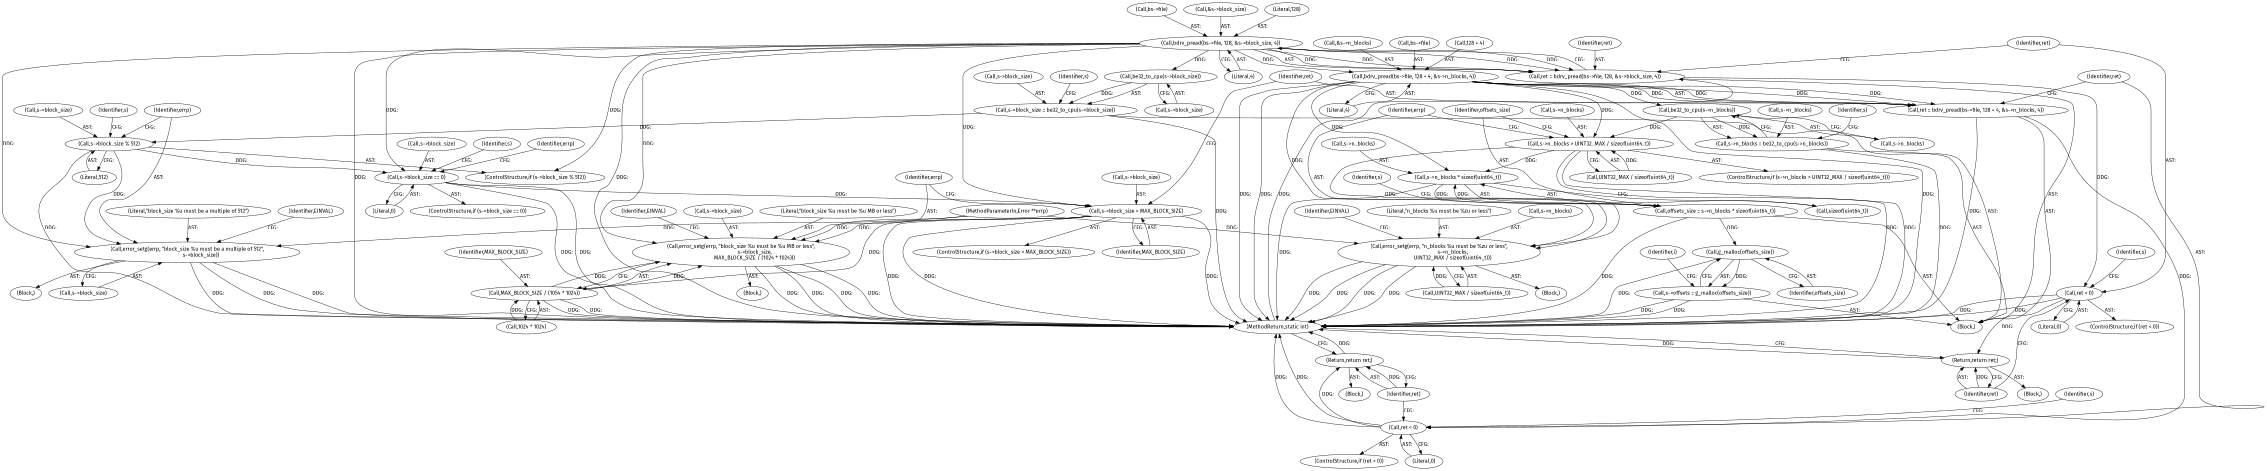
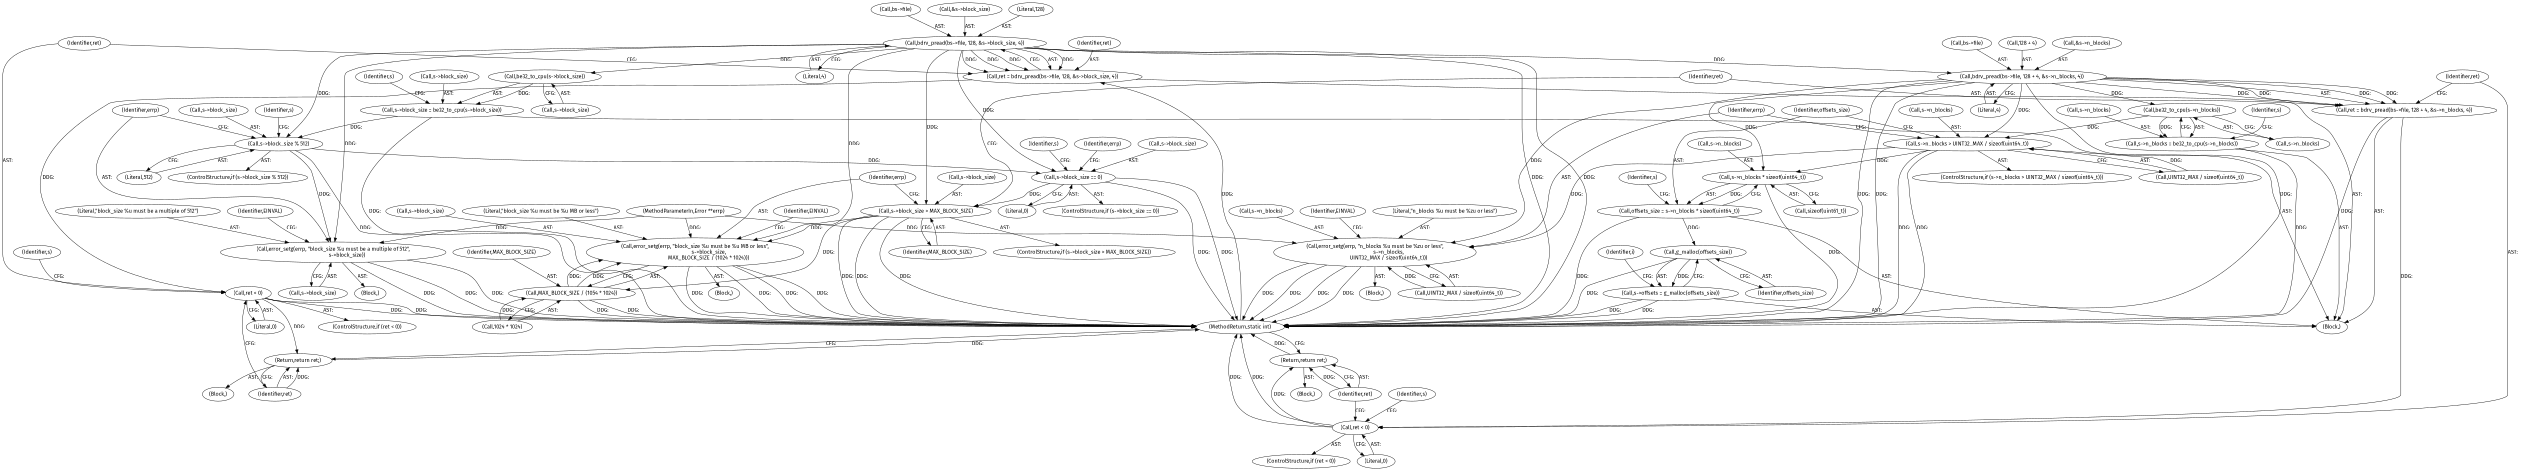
edge "(Call,bdrv_pread(bs->file, 128, &s->block_size, 4))" -> "(ControlStructure,if (s->block_size % 512))": now "(Call,bdrv_pread(bs->file, 128, &s->block_size, 4))" -> "(Call,s->block_size % 512)"
edge "(Call,offsets_size = s->n_blocks * sizeof(uint64_t))" -> "(Call,s->n_blocks * sizeof(uint64_t))": label "DDG: " -> "CFG: "
node "(Call,sizeof(uint64_t))": label "(Call,sizeof(uint64_t))" -> "(Call,sizeof(uint61_t))"
